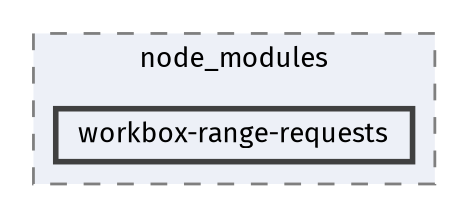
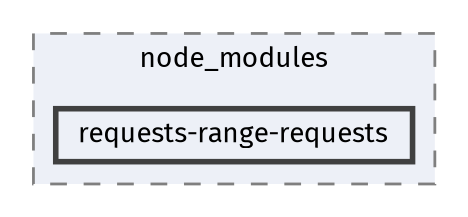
node "workbox-range-requests": label "workbox-range-requests" -> "requests-range-requests"
